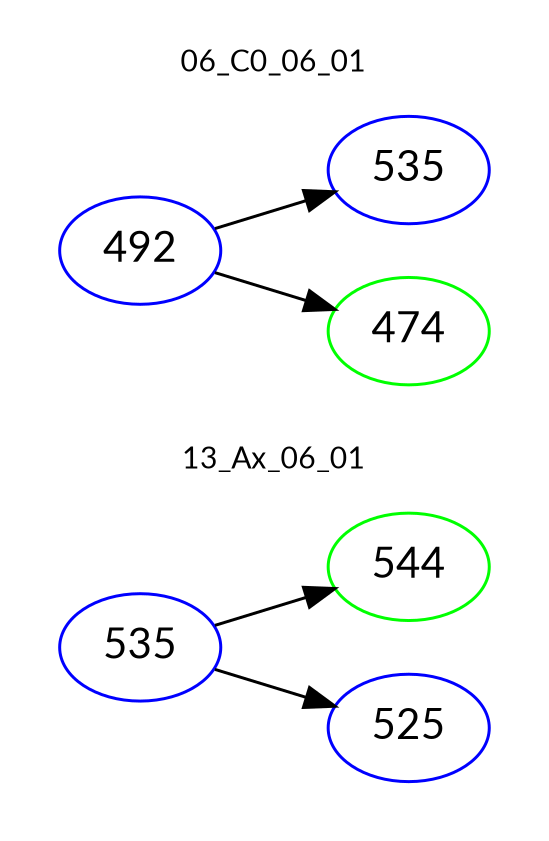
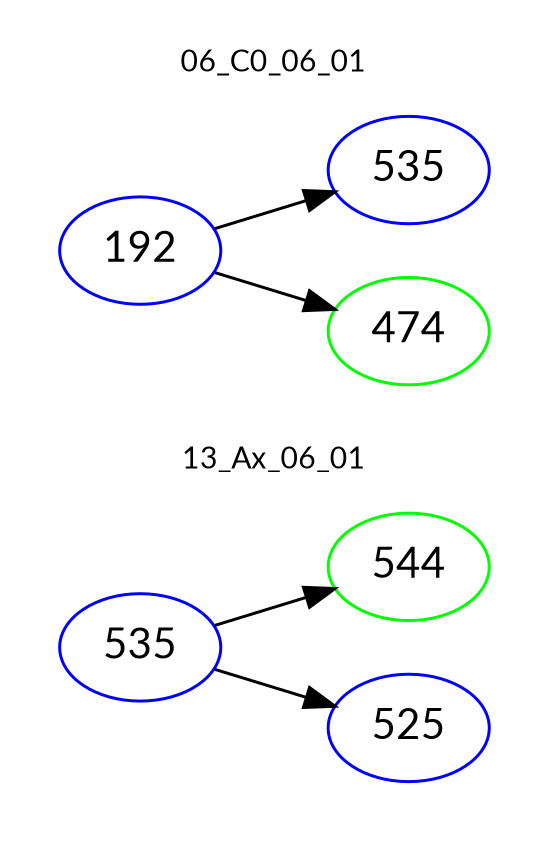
node "492": label "492" -> "192"
